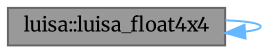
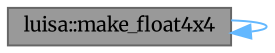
node "luisa::luisa_float4x4": label "luisa::luisa_float4x4" -> "luisa::make_float4x4"
